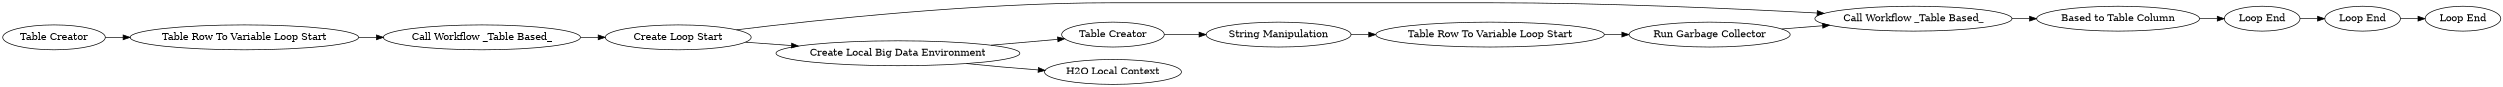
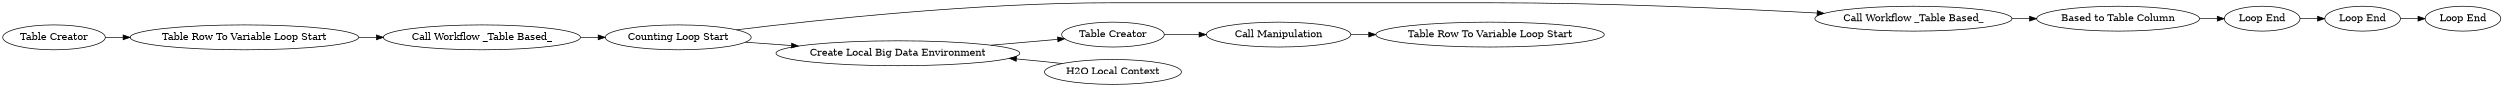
node "String Manipulation": label "String Manipulation" -> "Call Manipulation"
node "Run Garbage Collector": removed
node "Create Loop Start": label "Create Loop Start" -> "Counting Loop Start"
edge "Create Local Big Data Environment" -> "H2O Local Context": reversed
